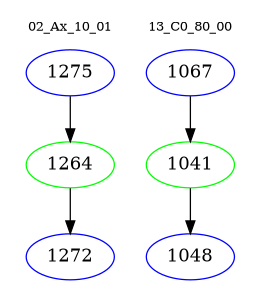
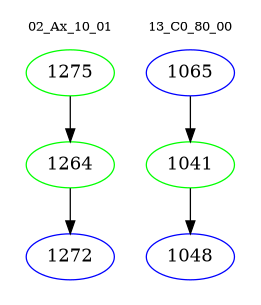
node "1275": color blue -> green
node "1067": label "1067" -> "1065"
